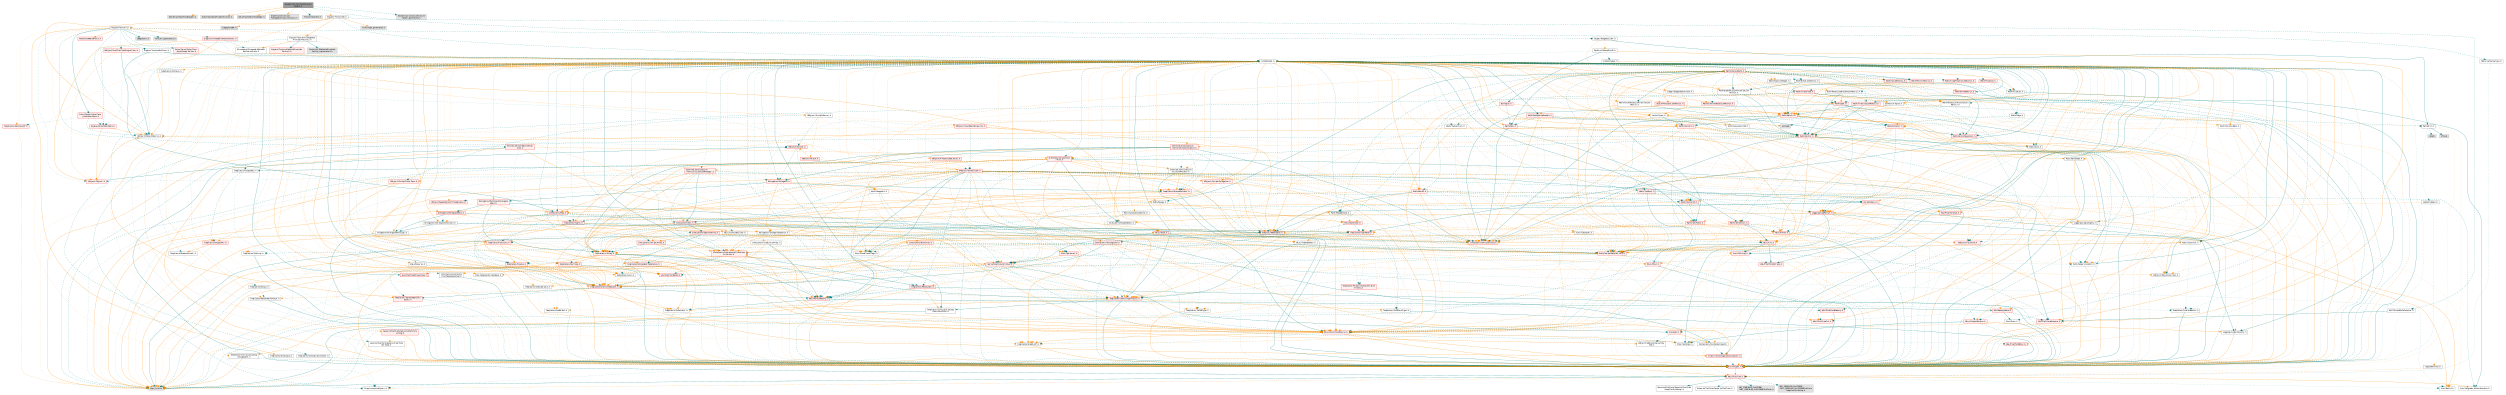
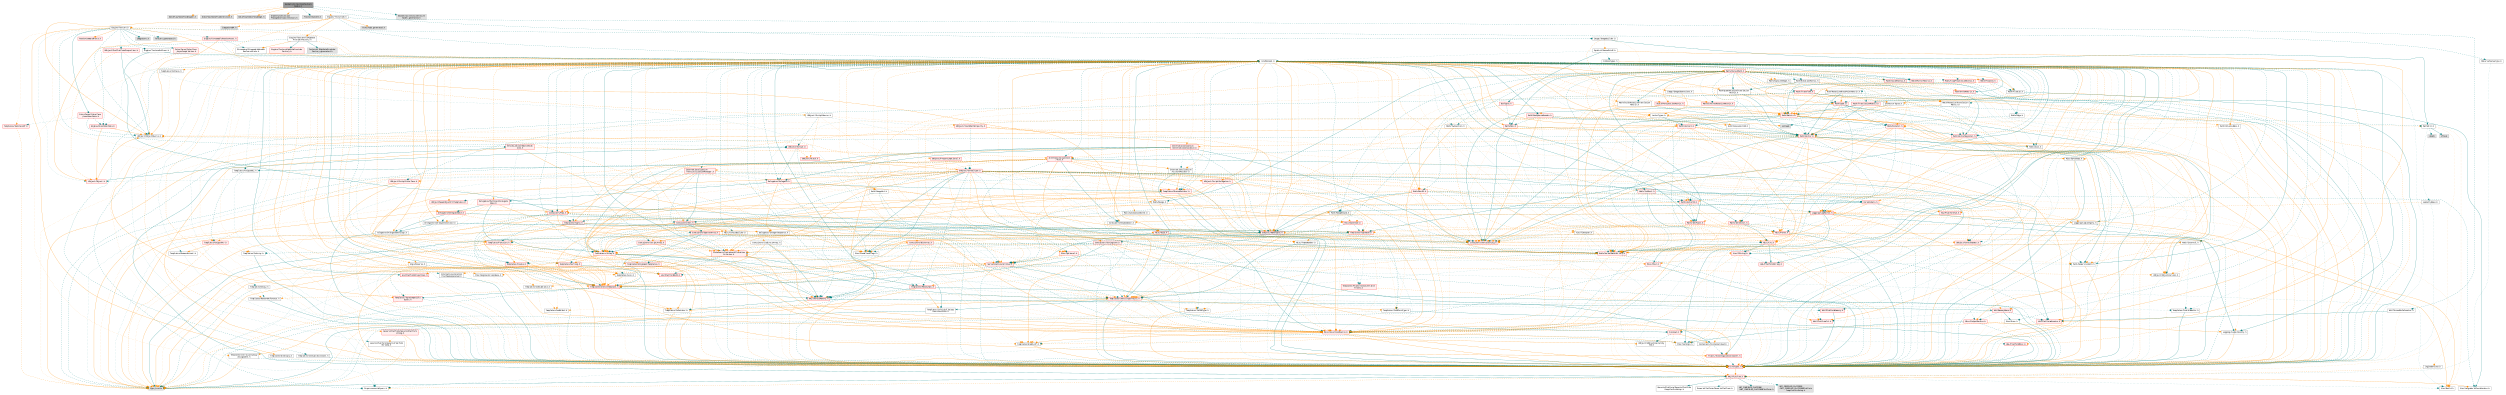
edge "CoreMinimal.h" -> "Math/Interval.h": removed
edge "Math/UnrealMath.h" -> "Math/Float16.h": added
edge "UObject/Stack.h" -> "UObject/Script.h": reversed
edge "UObject/UnrealType.h" -> "CoreTypes.h": now "Algo/Reverse.h" -> "CoreTypes.h"
edge "UObject/UnrealType.h" -> "Misc/Optional.h": color teal -> darkorange
node "UObject/Platform.h": label "UObject/Platform.h" -> "UObject/UnrealNames.h"
